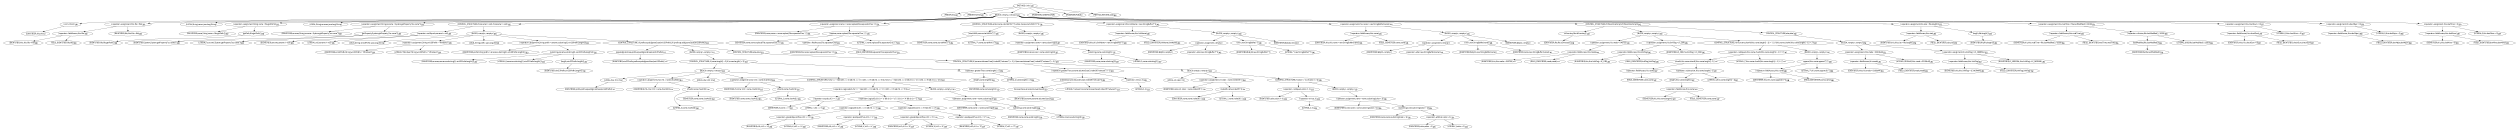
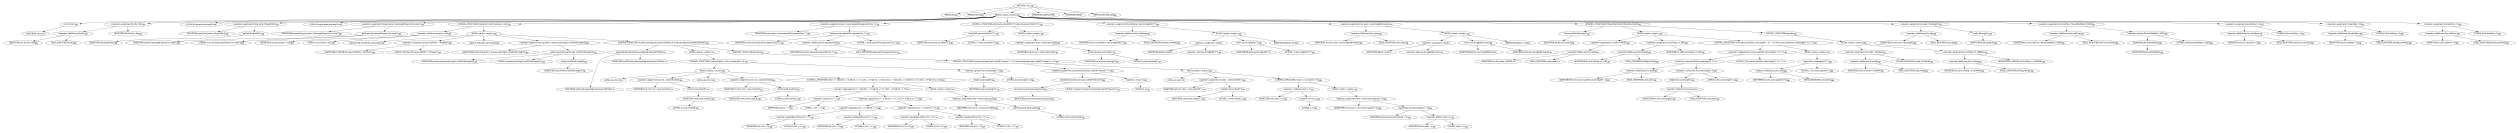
node "(IDENTIFIER,this,this.devMajor = 0)": added
node "(IDENTIFIER,this,this.name.charAt(this.name.length() - 1))": added
edge "(LOCAL,char ch1: char)" -> "(IDENTIFIER,prefix,prefix.equalsIgnoreCase(win32Prefix))": now "(equalsIgnoreCase,prefix.equalsIgnoreCase(win32Prefix))" -> "(IDENTIFIER,prefix,prefix.equalsIgnoreCase(win32Prefix))"
edge "(charAt,name.charAt(0))" -> "(LITERAL,0,name.charAt(0))": now "(IDENTIFIER,name,name.charAt(0))" -> "(LITERAL,0,name.charAt(0))"
node "(IDENTIFIER,name,name.substring(2))": removed
